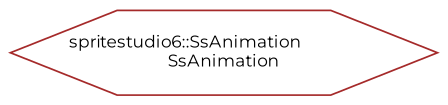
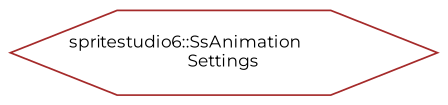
node "spritestudio6::SsAnimation SsAnimation": label "spritestudio6::SsAnimation SsAnimation" -> "spritestudio6::SsAnimation Settings"
